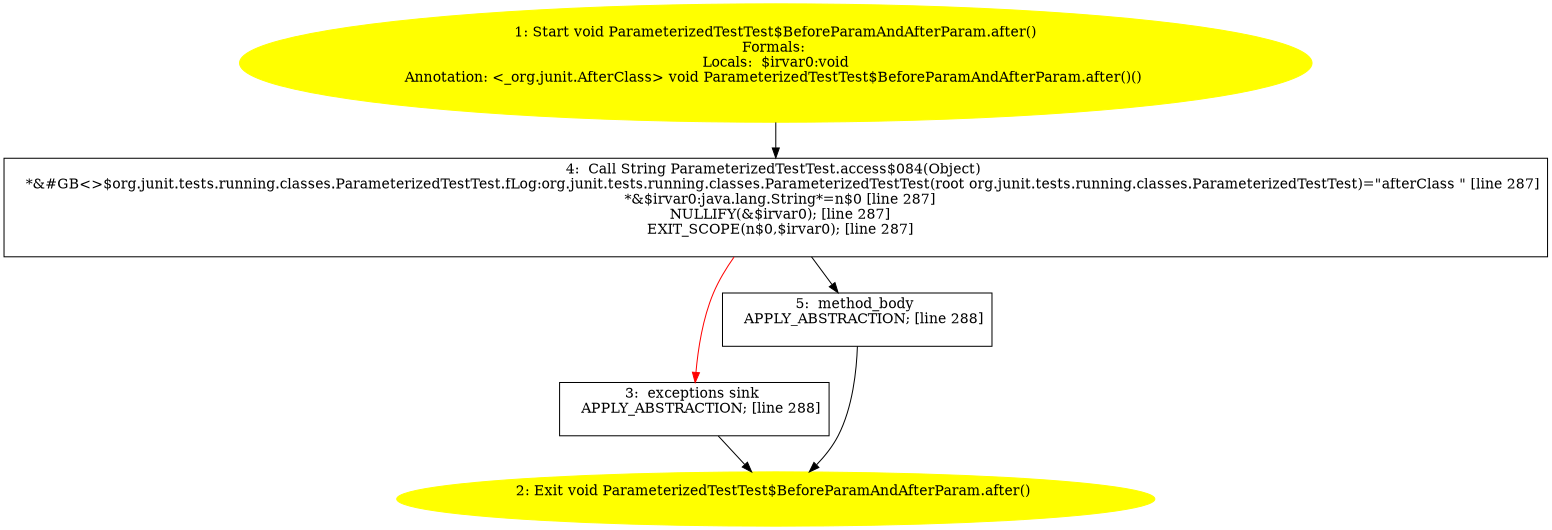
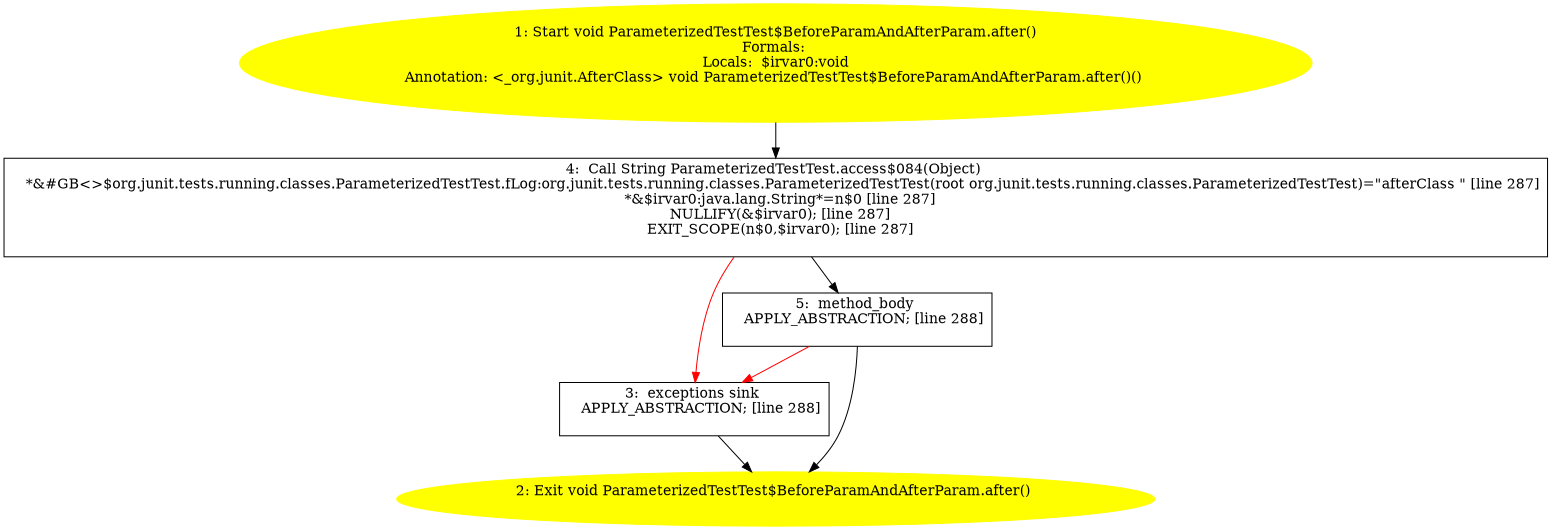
edge "5:  method_body APPLY_ABSTRACTION; [line 288]" -> "3:  exceptions sink APPLY_ABSTRACTION; [line 288]": added
